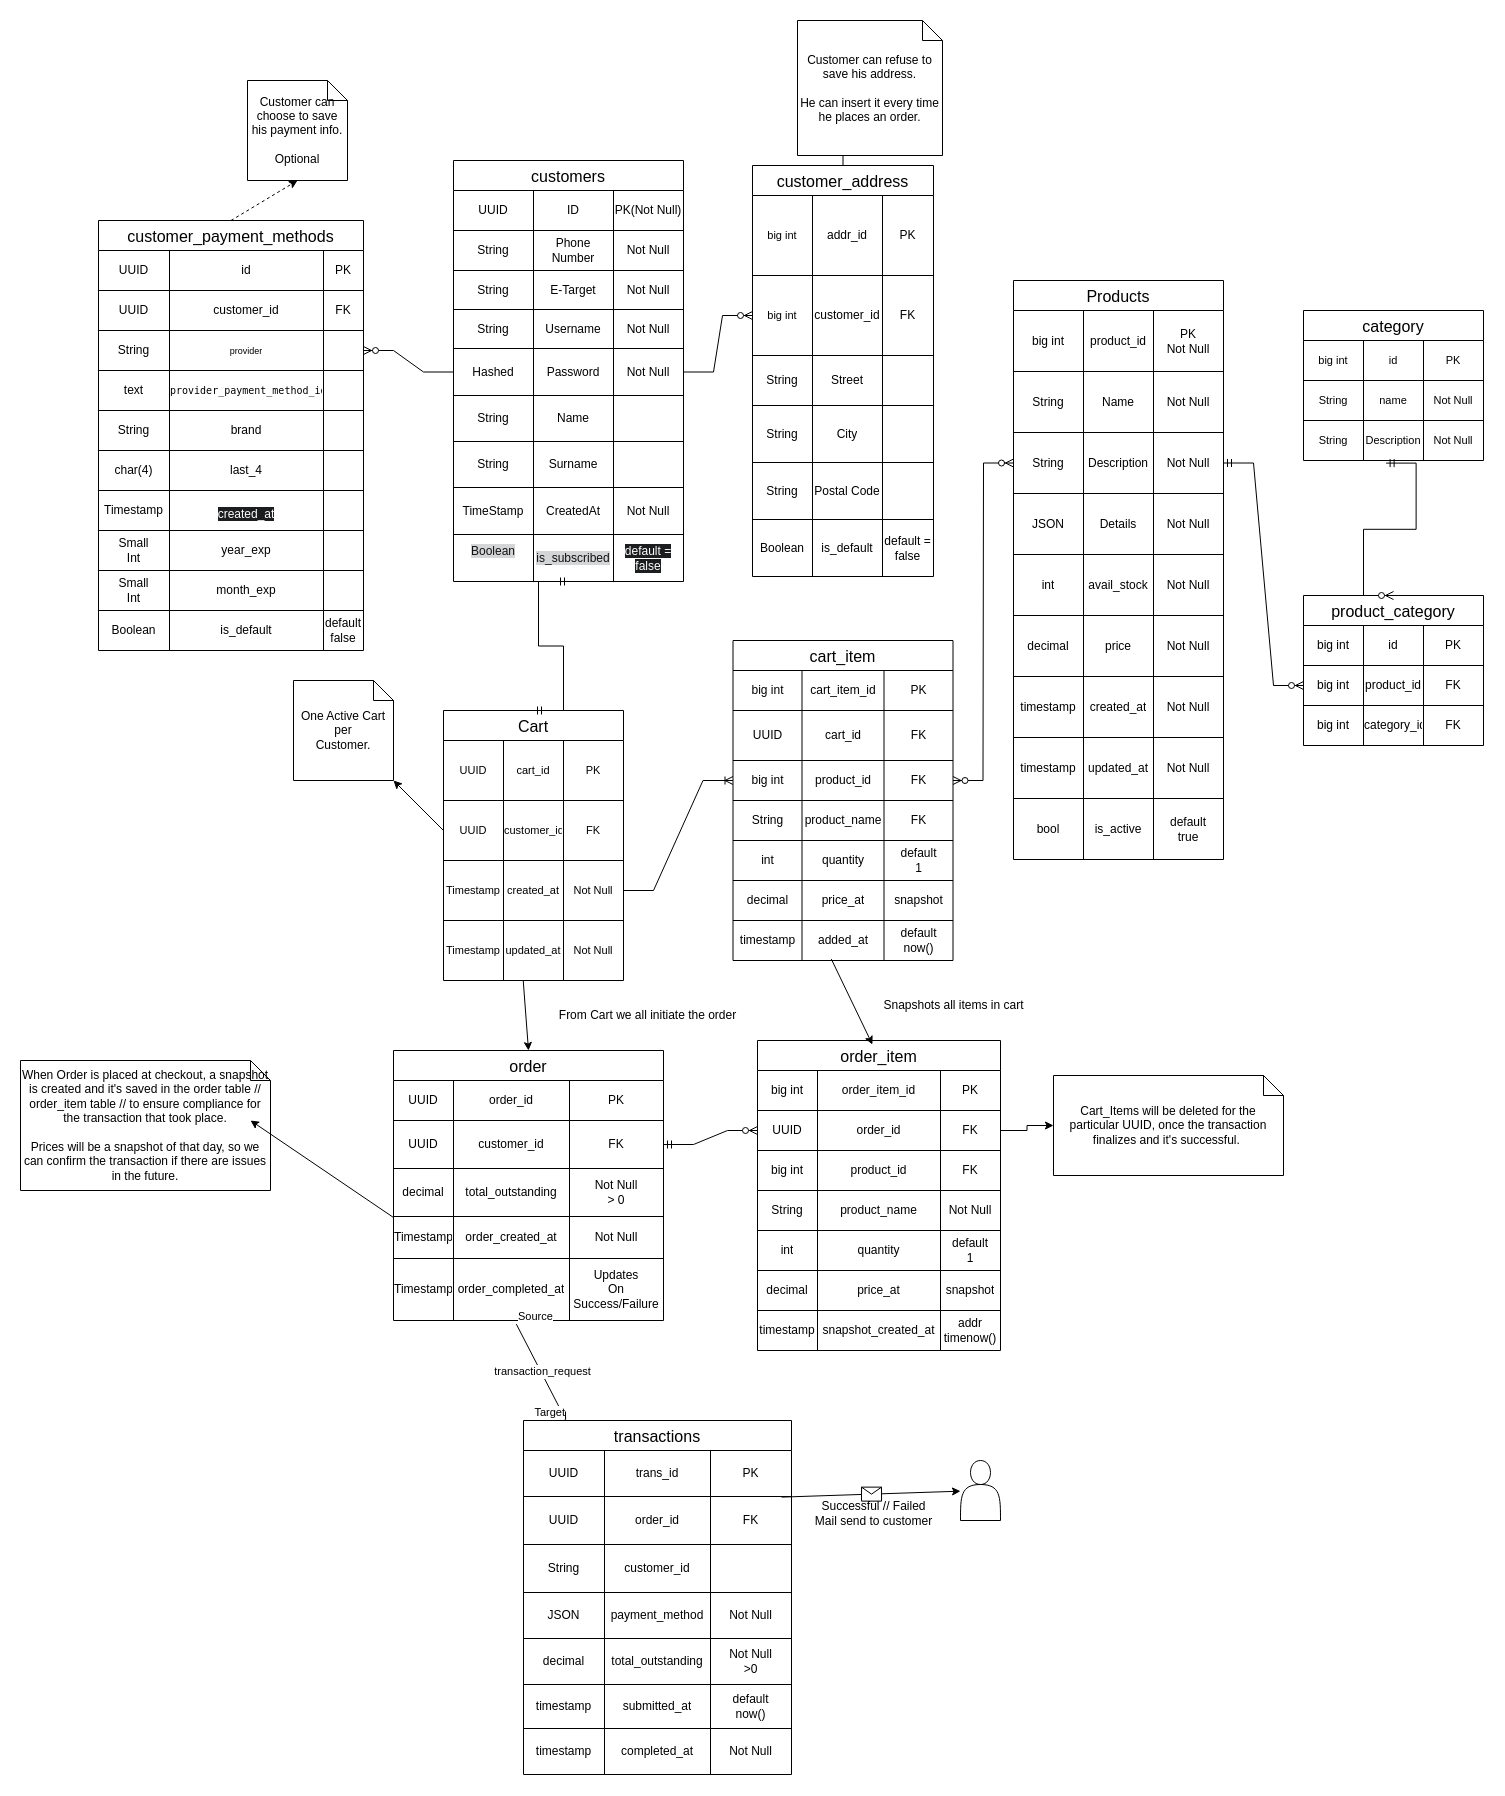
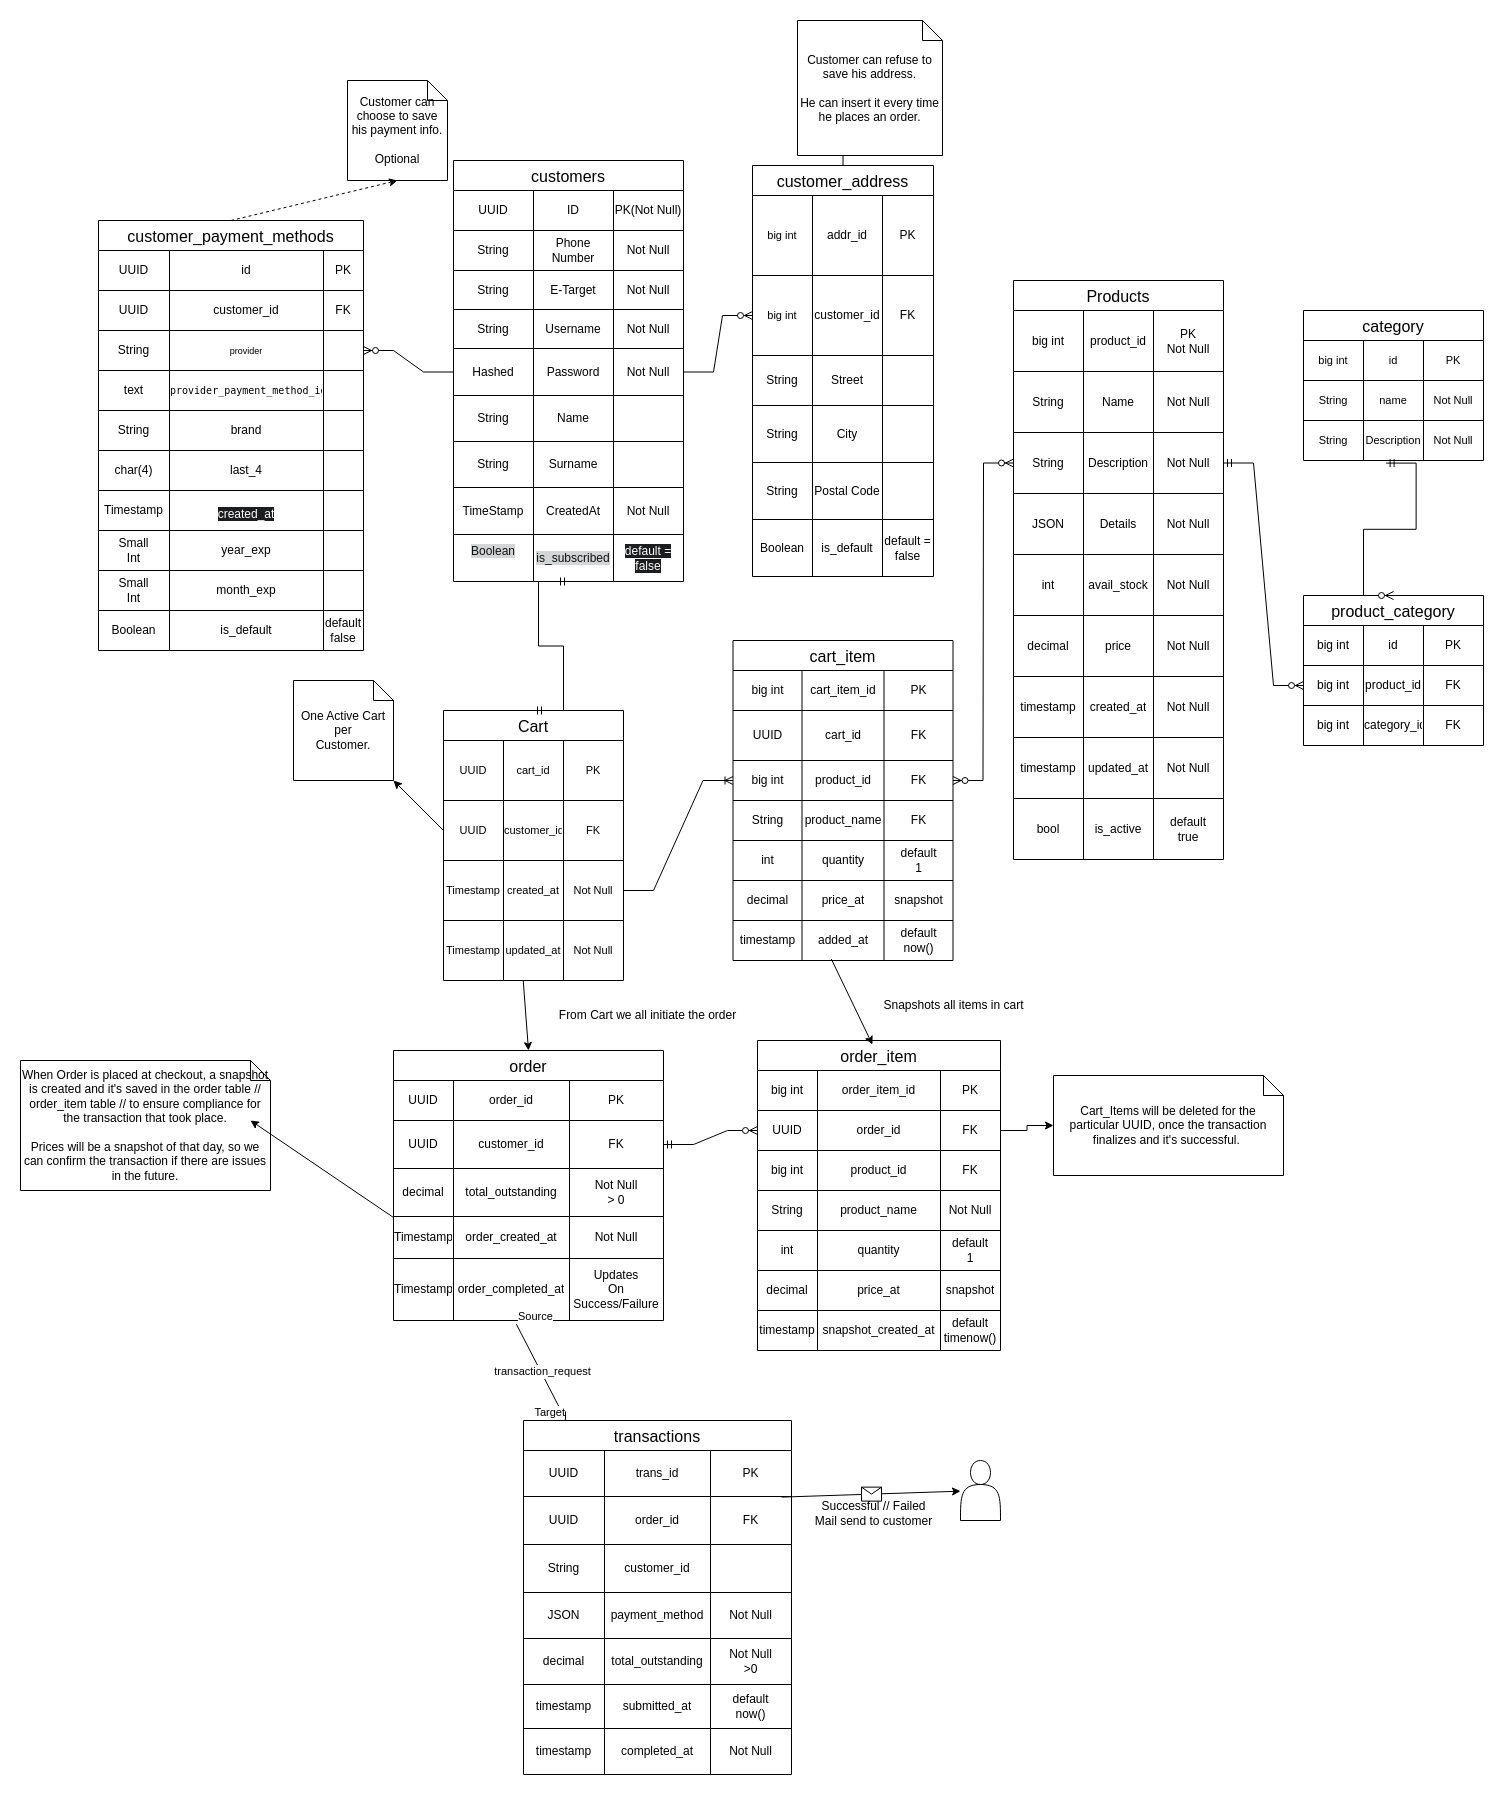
node "Customer can choose to save his payment info. Optional": moved (298, 131) -> (398, 131)
node "addr timenow()": label "addr timenow()" -> "default timenow()"
